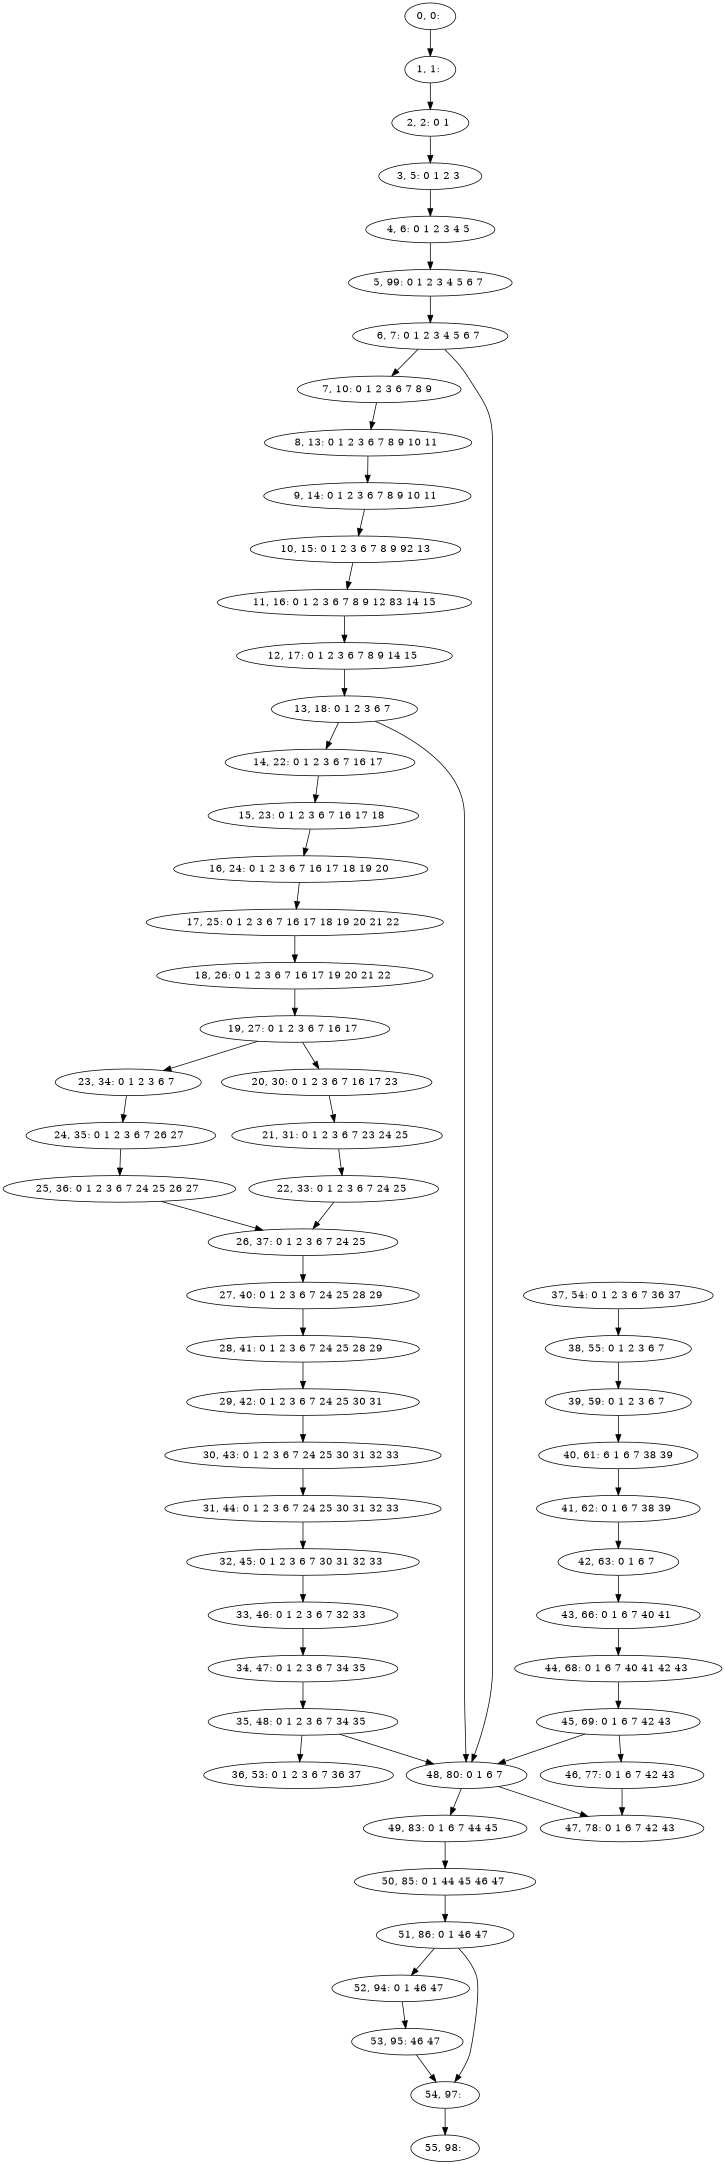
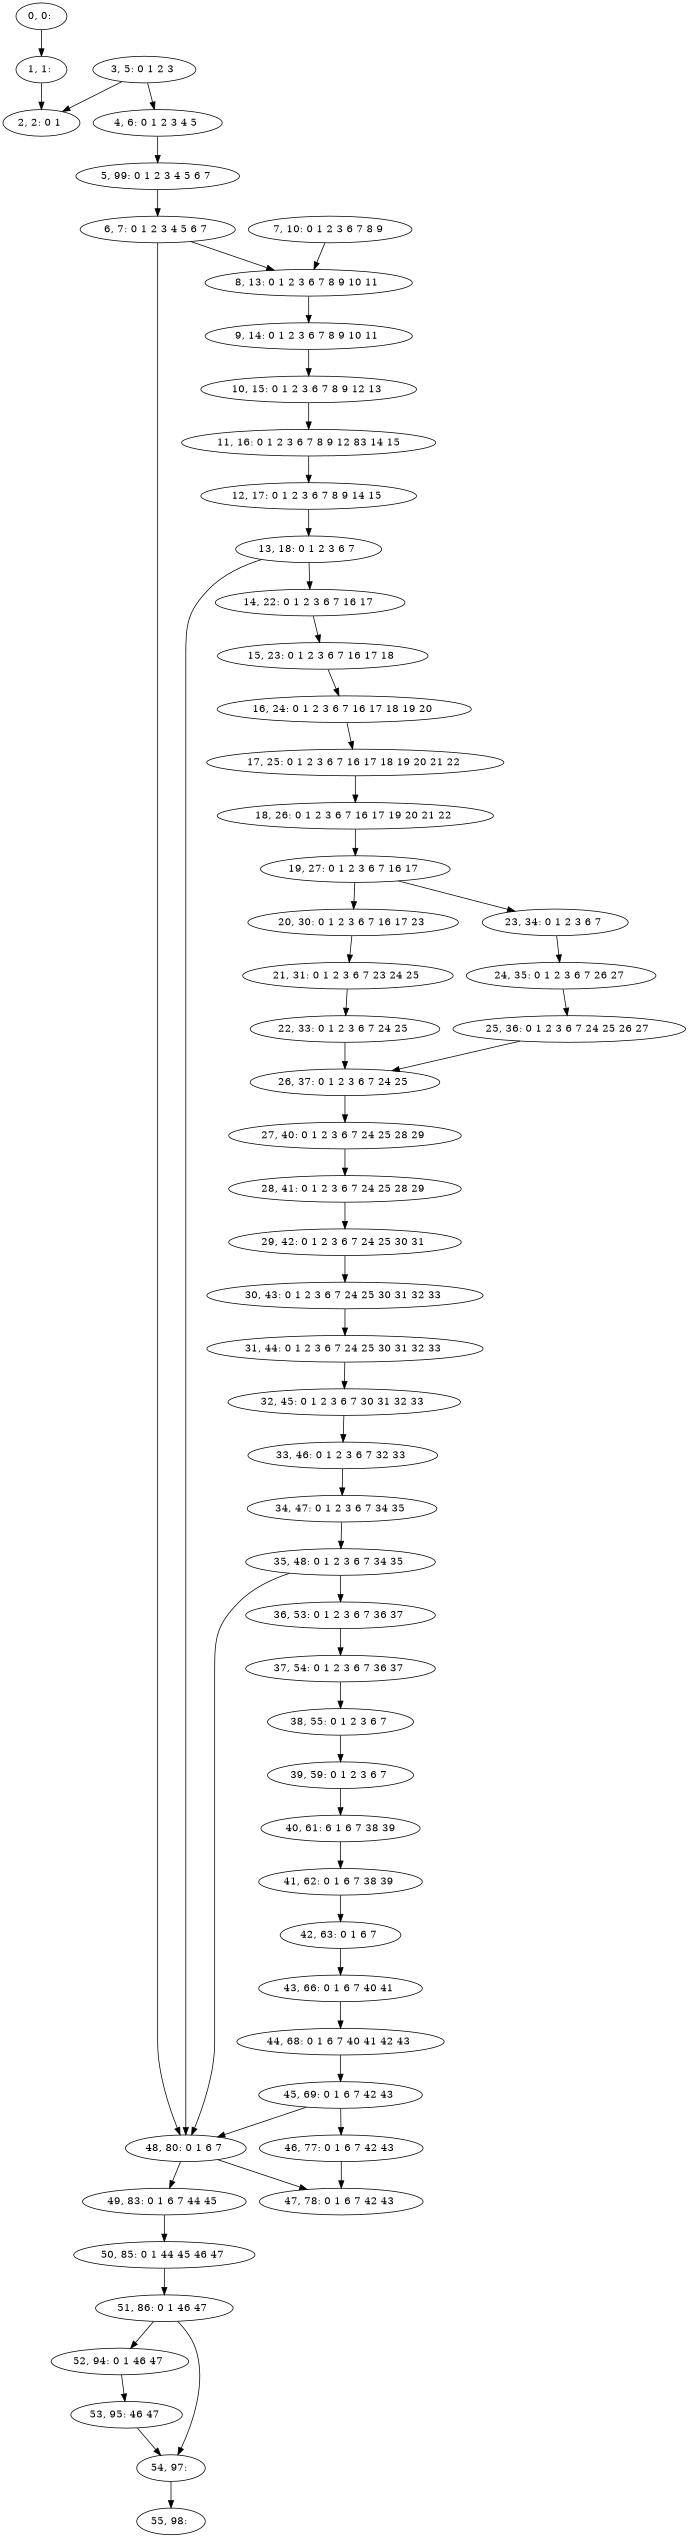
edge "2, 2: 0 1" -> "3, 5: 0 1 2 3": reversed
edge "6, 7: 0 1 2 3 4 5 6 7" -> "7, 10: 0 1 2 3 6 7 8 9": now "6, 7: 0 1 2 3 4 5 6 7" -> "8, 13: 0 1 2 3 6 7 8 9 10 11"
node "10, 15: 0 1 2 3 6 7 8 9 92 13": label "10, 15: 0 1 2 3 6 7 8 9 92 13" -> "10, 15: 0 1 2 3 6 7 8 9 12 13"
edge "36, 53: 0 1 2 3 6 7 36 37" -> "37, 54: 0 1 2 3 6 7 36 37": added
